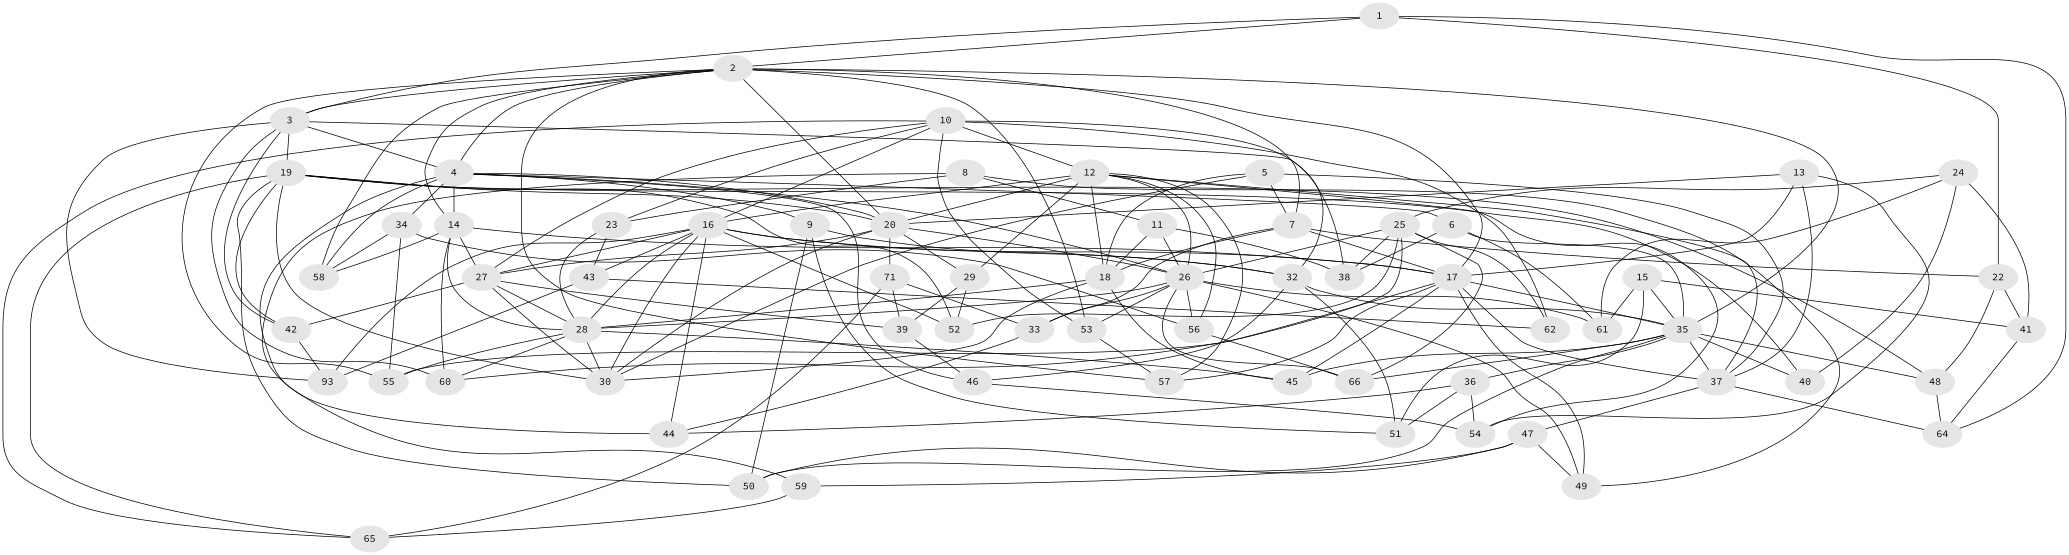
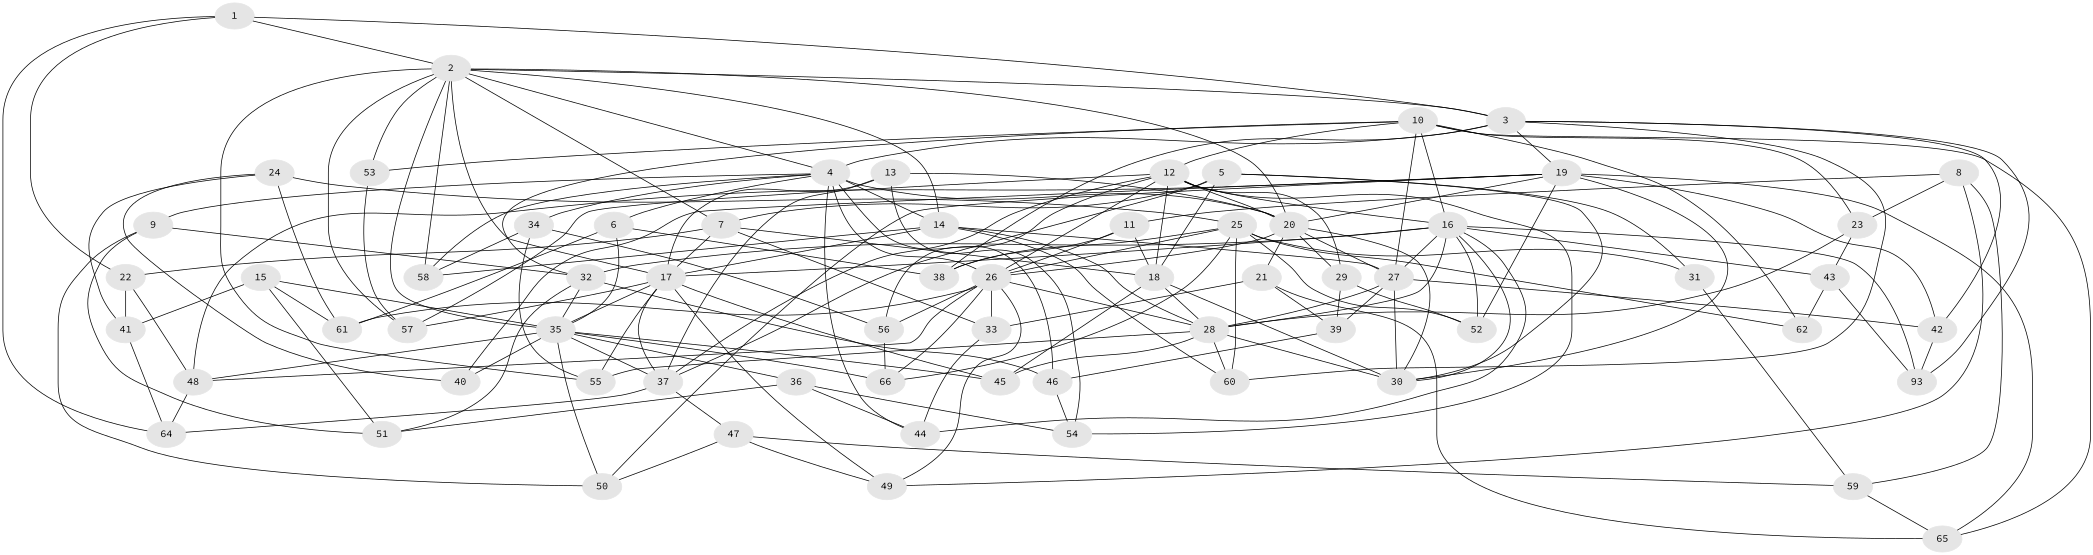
node "71": label "71" -> "21"
node "31": added
edge "26" -- "53": now "26" -- "48"
